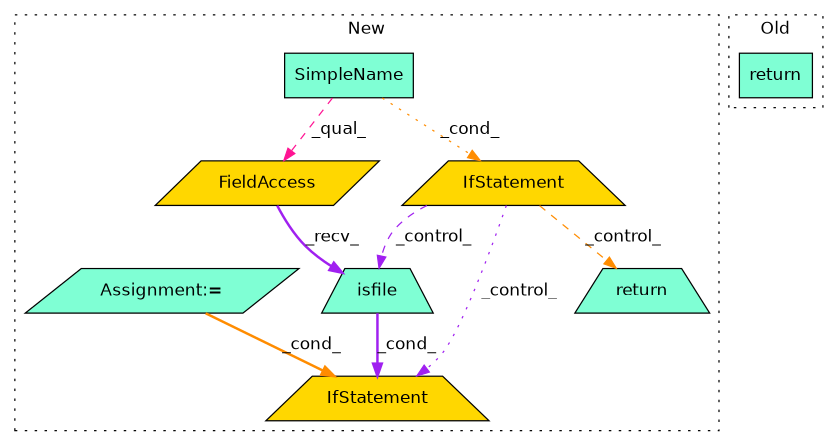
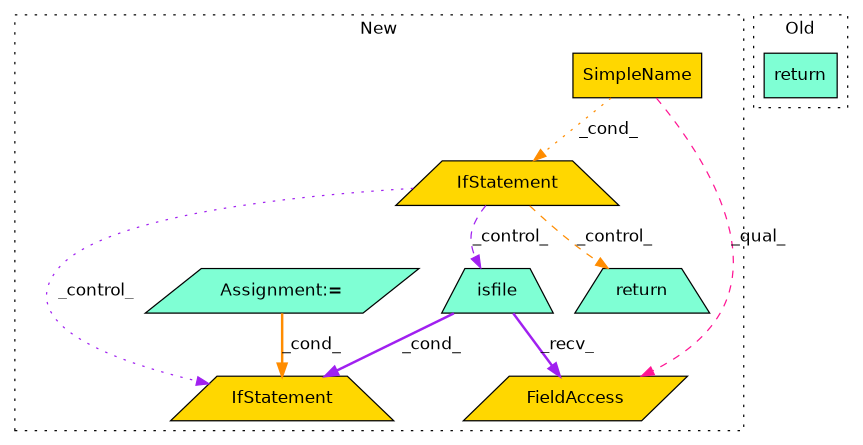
node "SimpleName": fillcolor aquamarine -> gold
edge "FieldAccess" -> "isfile": reversed
